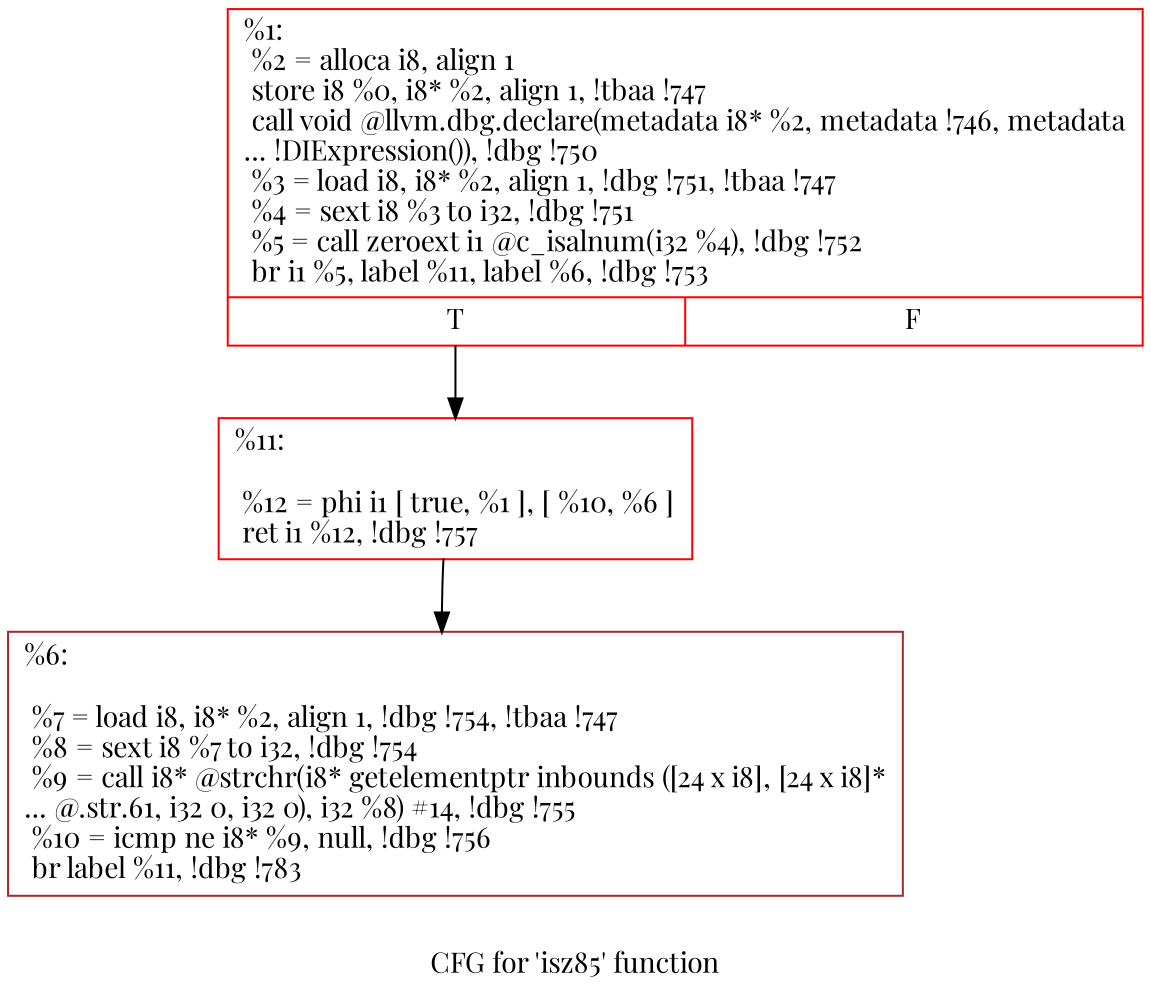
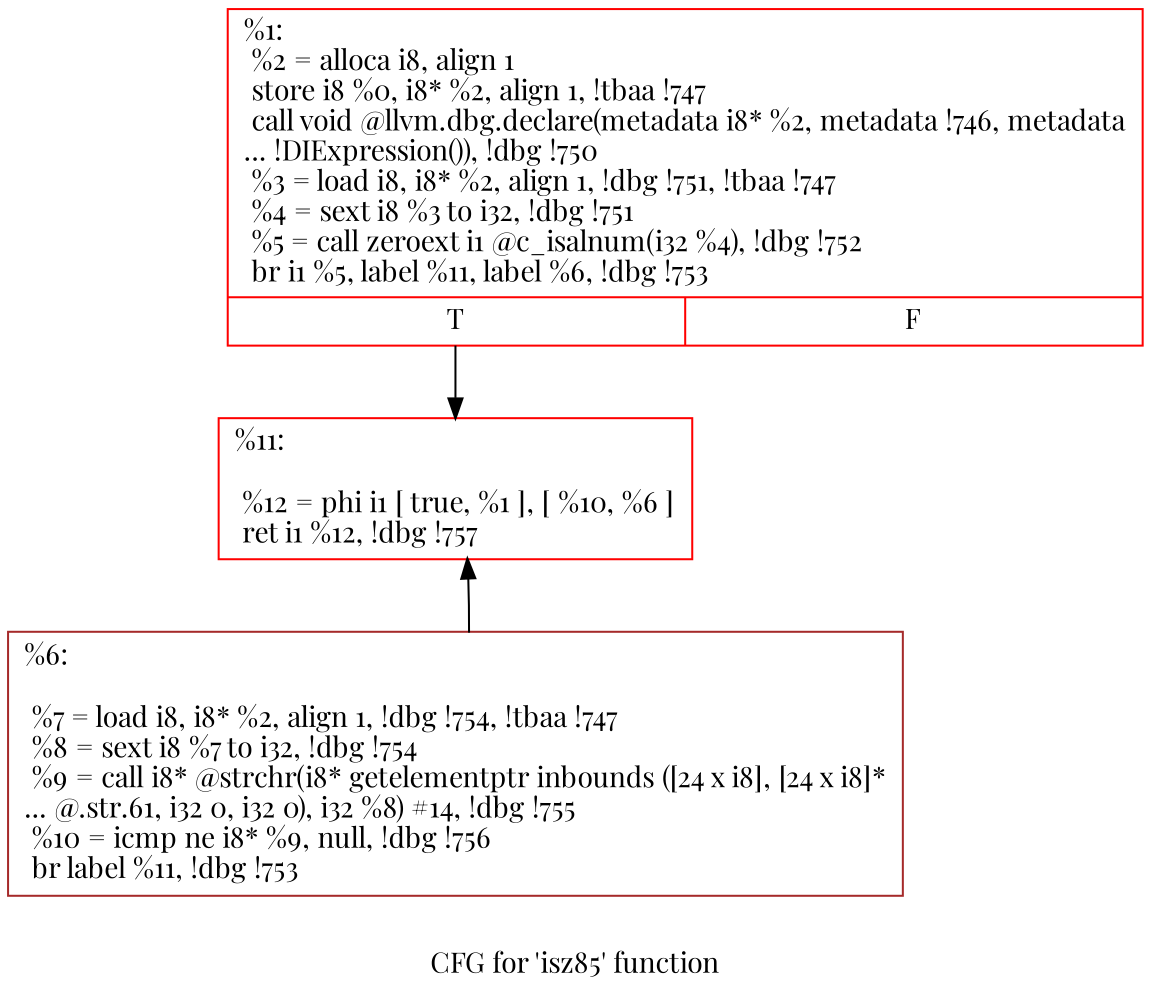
edge "%11:" -> "%6:": reversed
node "%6:": text "br label %11, !dbg !783" -> "br label %11, !dbg !753"
